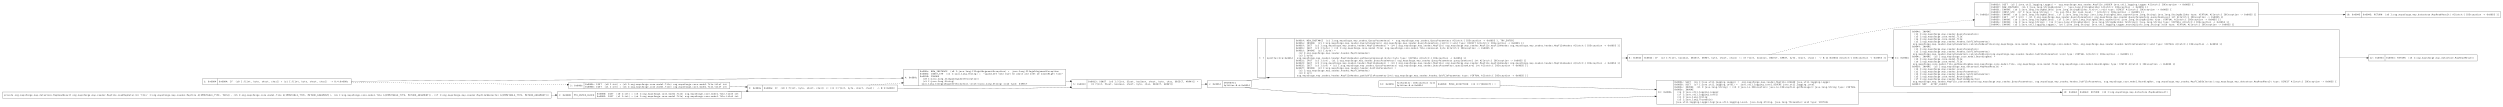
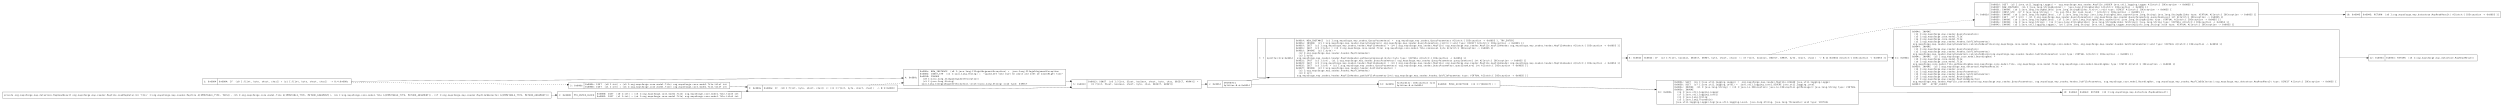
edge "6: 0x0014" -> "14: 0x0056": now "6: 0x0014" -> "13: 0x0055"
